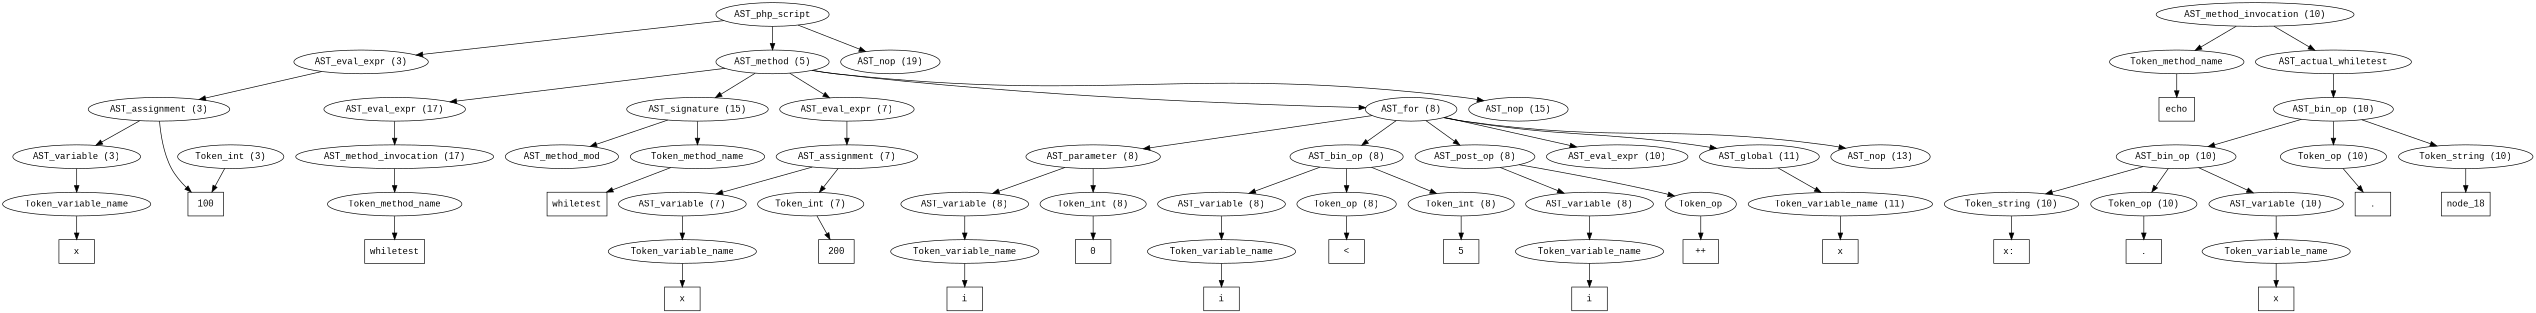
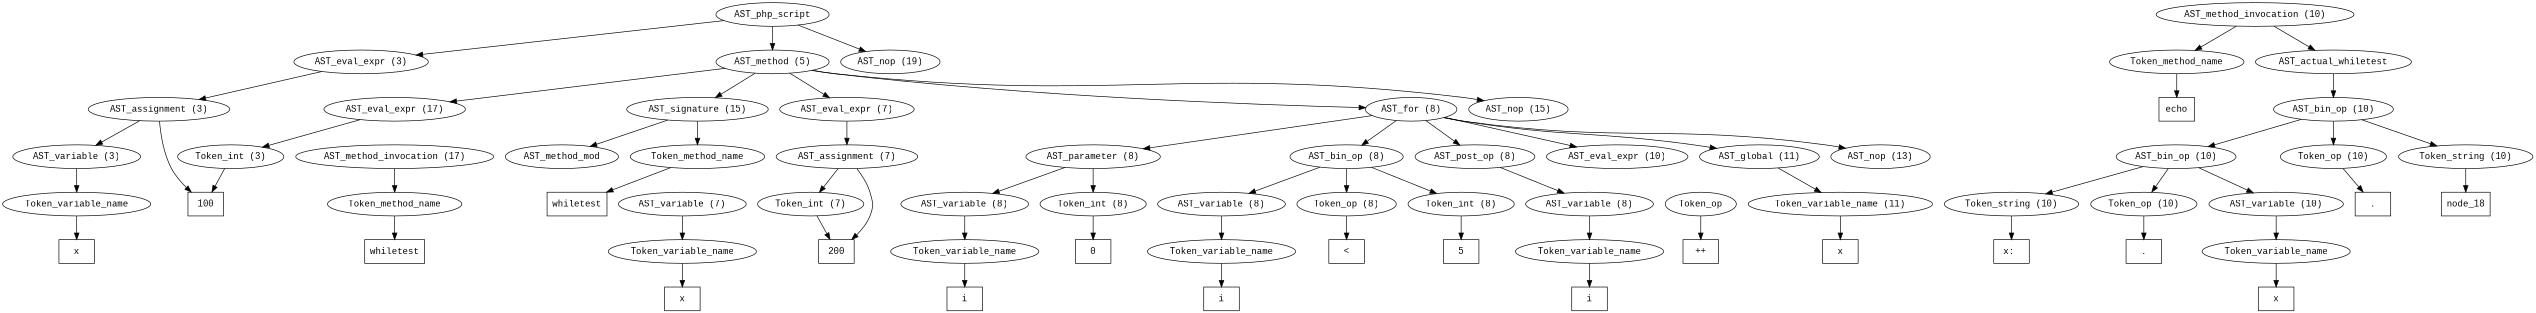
edge "AST_eval_expr (17)" -> "AST_method_invocation (17)": now "AST_eval_expr (17)" -> "Token_int (3)"
edge "AST_post_op (8)" -> "Token_op": removed
edge "AST_assignment (7)" -> "AST_variable (7)": now "AST_assignment (7)" -> "200"
